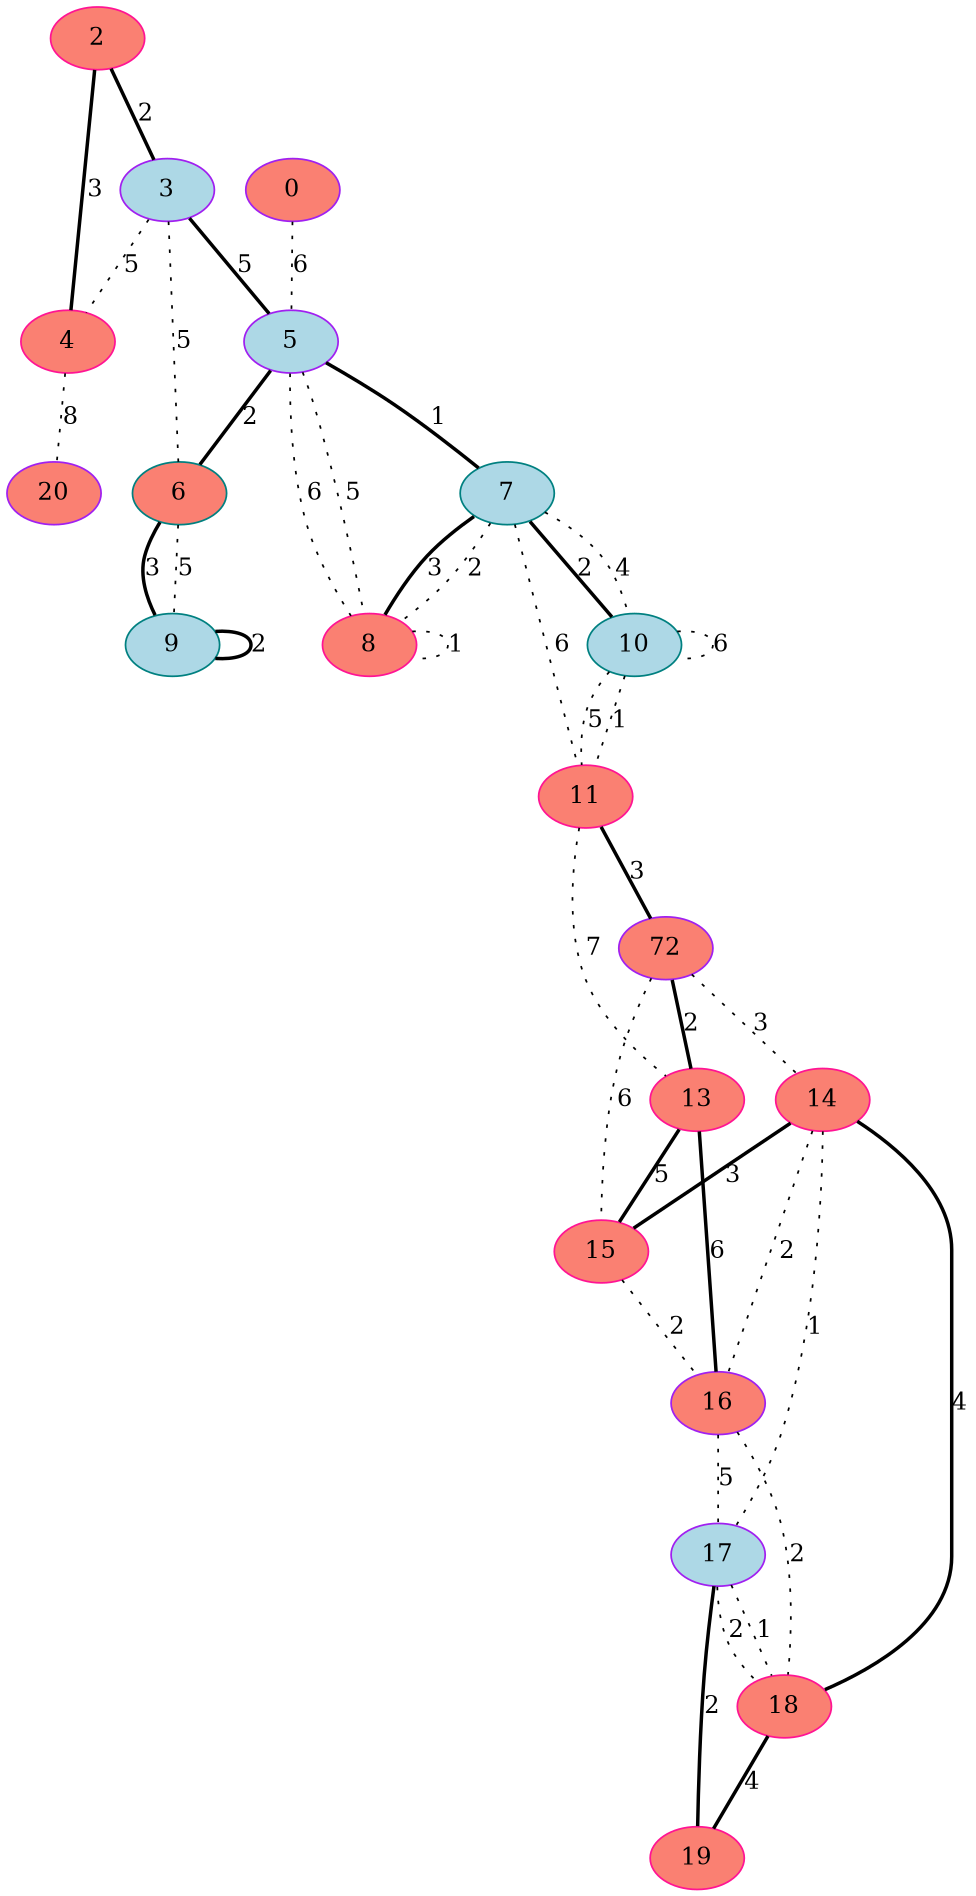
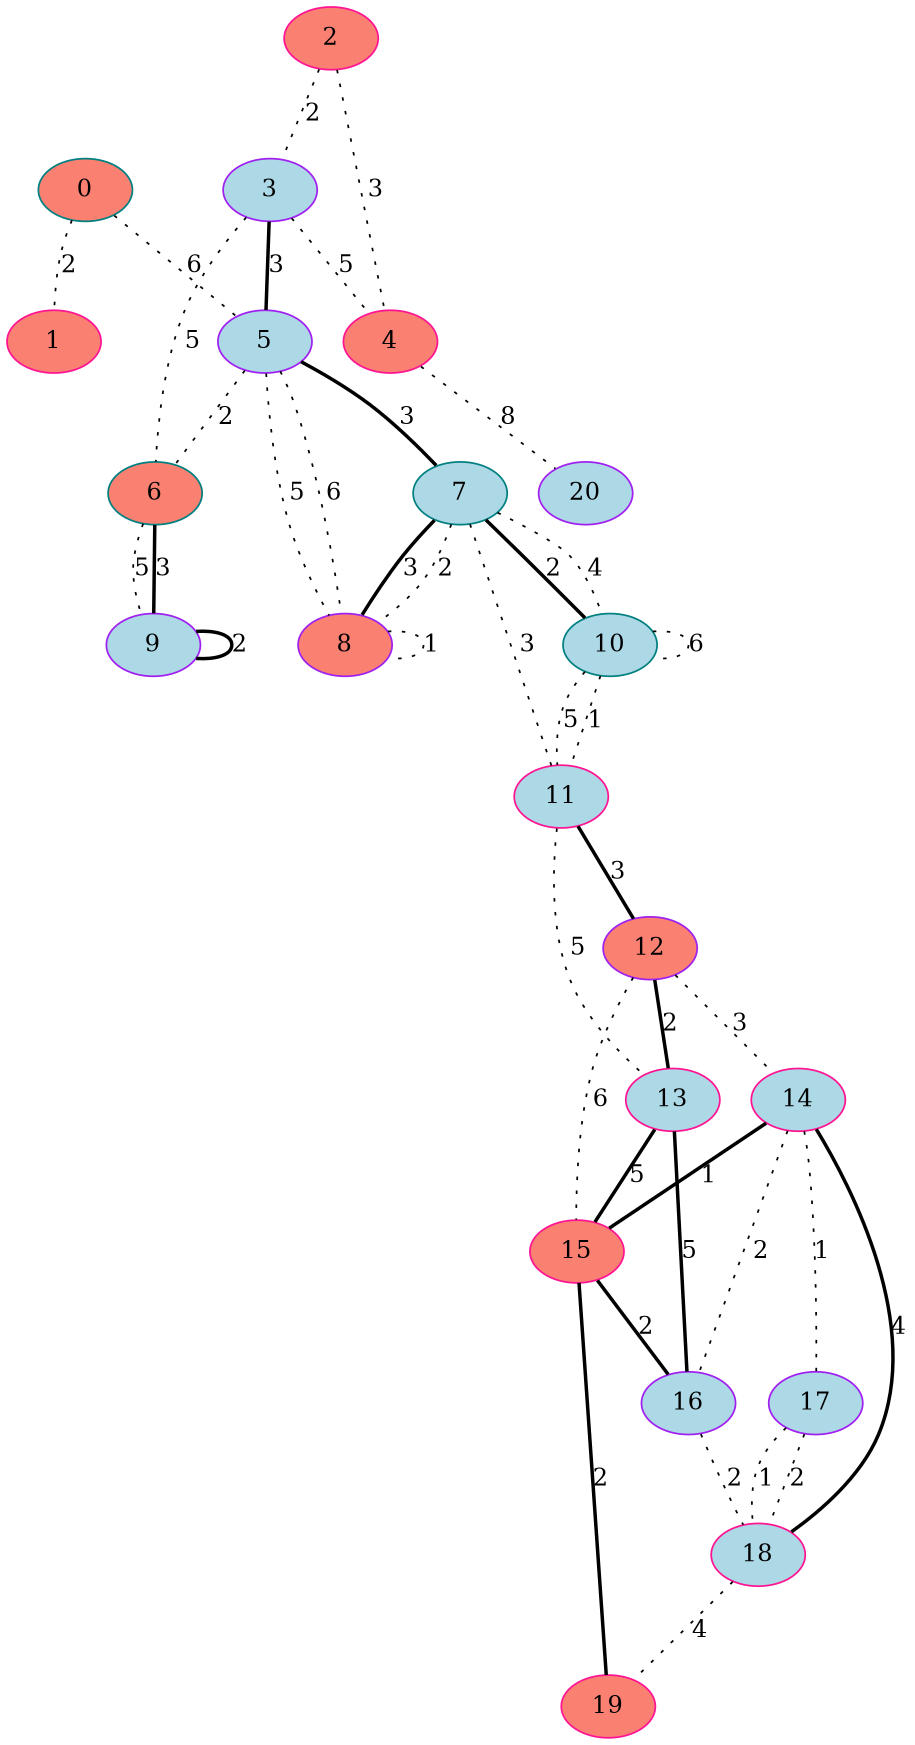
edge "2" -- "3": style bold -> dotted
edge "2" -- "4": style bold -> dotted
node "0": color purple -> teal
edge "3" -- "5": label "5" -> "3"
node "1": added
edge "5" -- "7": label "1" -> "3"
edge "5" -- "6": style bold -> dotted
node "20": fillcolor salmon -> lightblue
node "9": color teal -> purple
node "8": color deeppink -> purple
edge "7" -- "11": label "6" -> "3"
node "11": fillcolor salmon -> lightblue
edge "11" -- "13": label "7" -> "5"
node "72": label "72" -> "12"
node "13": fillcolor salmon -> lightblue
node "14": fillcolor salmon -> lightblue
edge "14" -- "15": label "3" -> "1"
edge "13" -- "16": label "6" -> "5"
edge "15" -- "16": style dotted -> bold
node "16": fillcolor salmon -> lightblue
edge "16" -- "17": removed, label "5"
edge "17" -- "19": now "15" -- "19"
node "18": fillcolor salmon -> lightblue
edge "18" -- "19": style bold -> dotted
